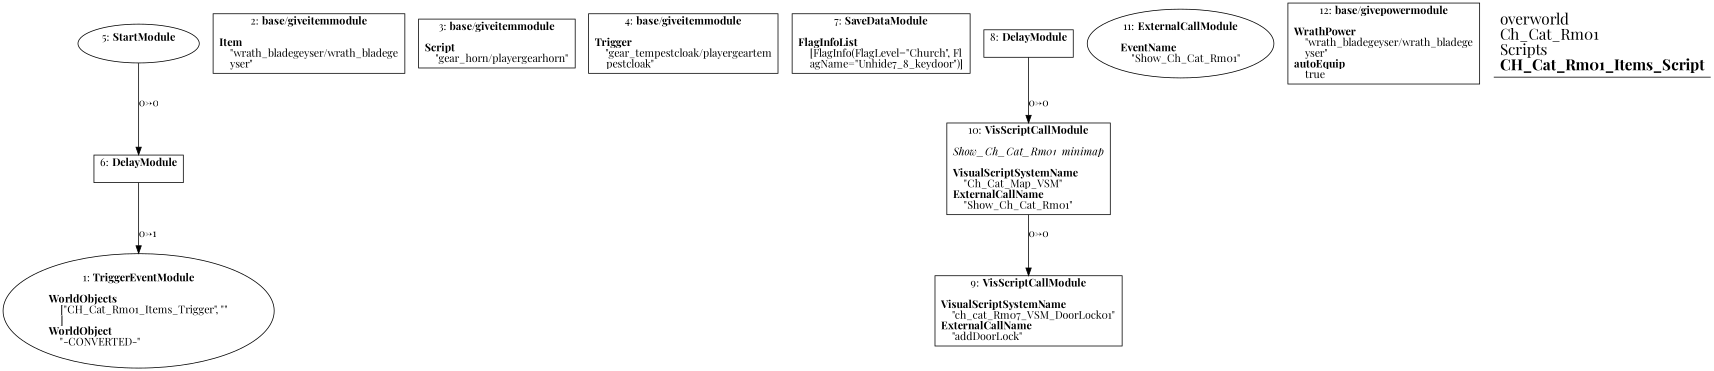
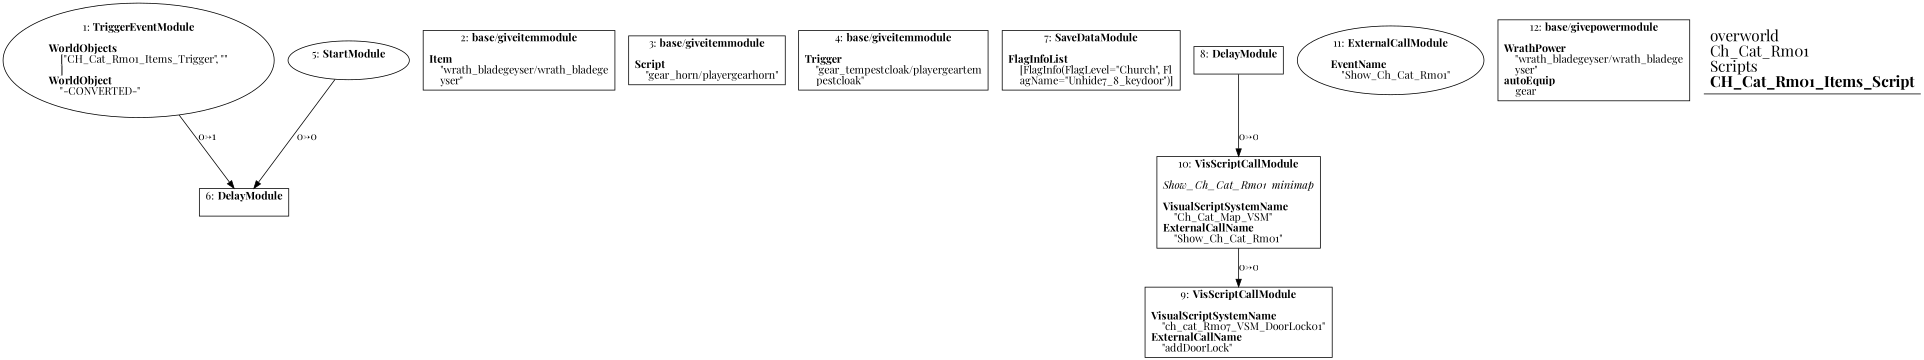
node "12:": text "true" -> "gear"
edge "6:" -> "1:": reversed
